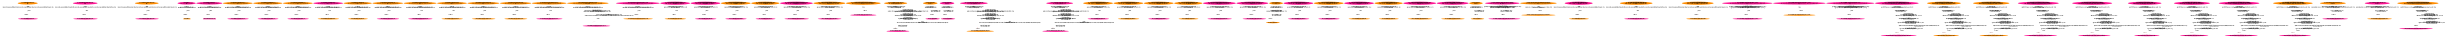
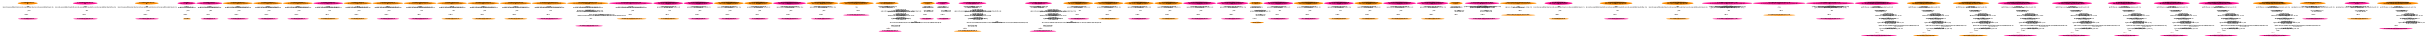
node "2: Exit SortableTest$TestClassRunnerIsSortable.<init>()": shape box -> ellipse
node "2: Exit Comparator SortableTest.forward()": removed
